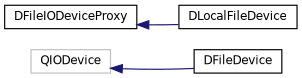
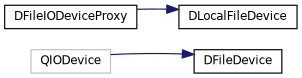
edge "DLocalFileDevice" -> "DFileIODeviceProxy": reversed
edge "DFileDevice" -> "QIODevice": reversed
